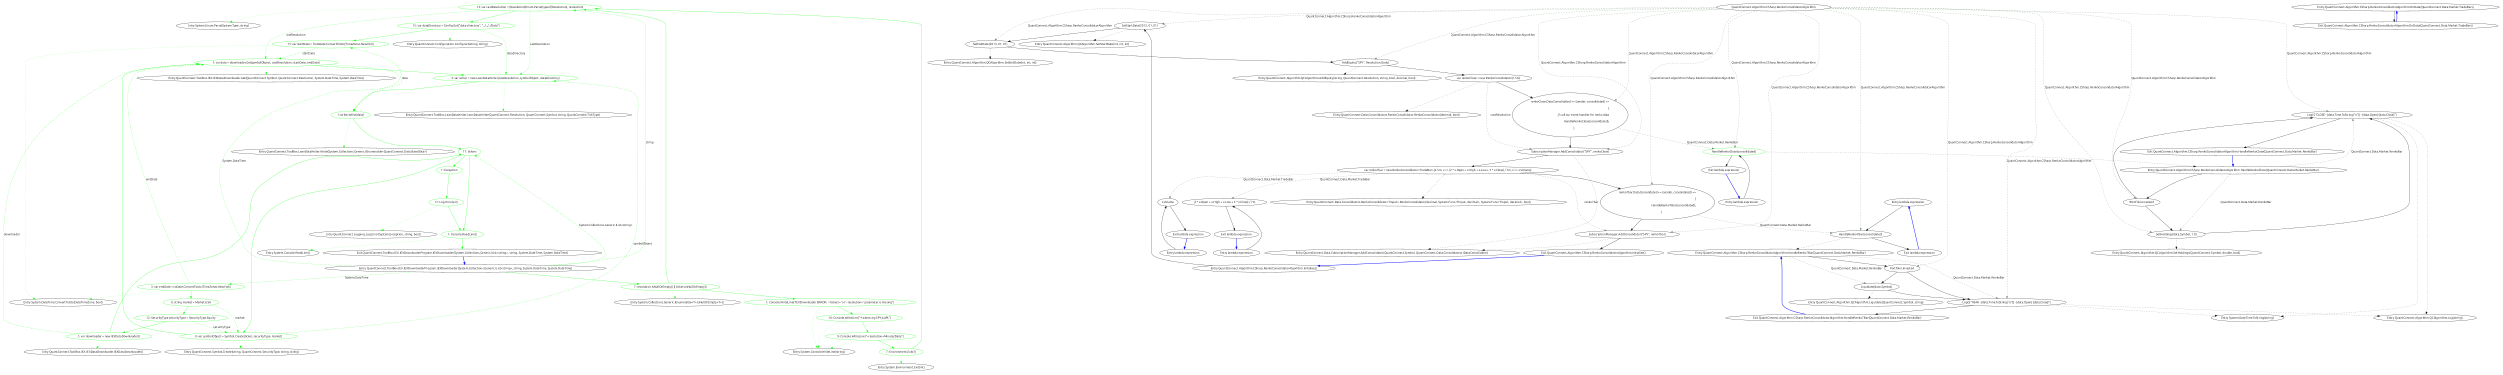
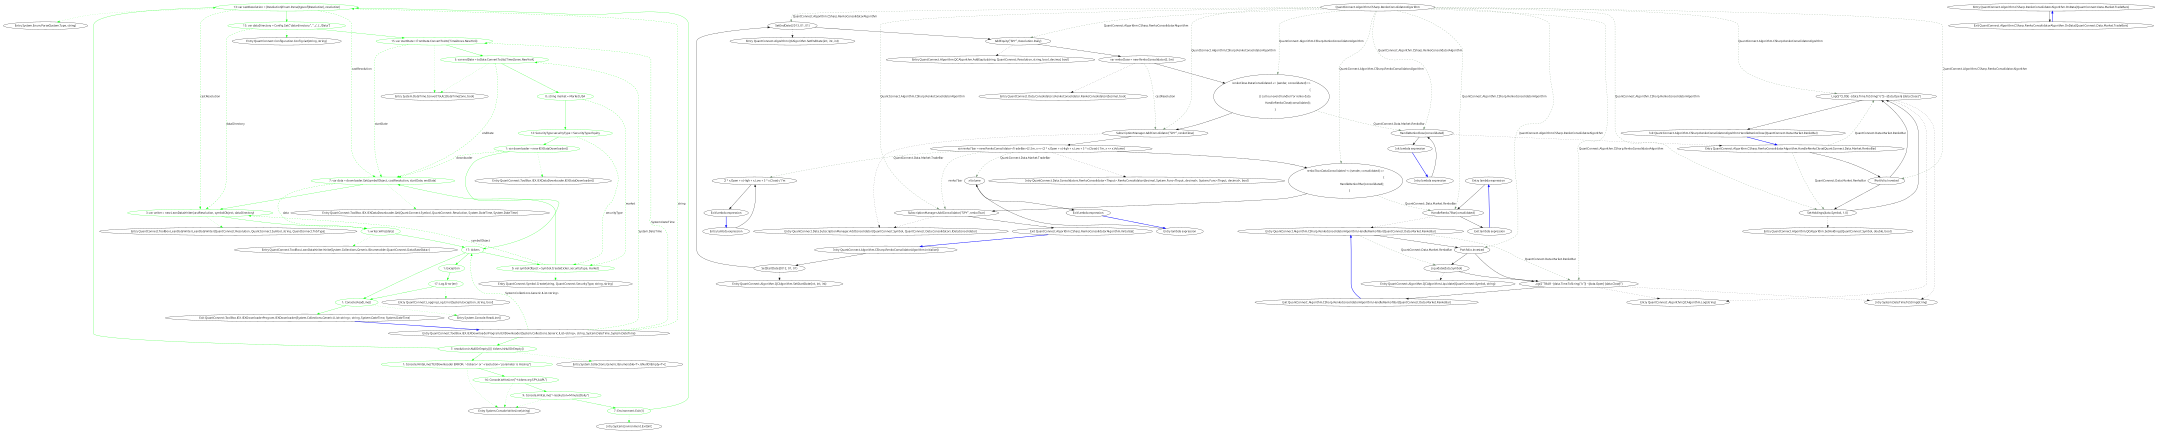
edge "QuantConnect.Algorithm.CSharp.RenkoConsolidatorAlgorithm" -> "SetStartDate(2012, 01, 01)": removed, label "QuantConnect.Algorithm.CSharp.RenkoConsolidatorAlgorithm"
edge "15: var startDate = fromDate.ConvertToUtc(TimeZones.NewYork)" -> "3: var endDate = toDate.ConvertToUtc(TimeZones.NewYork)": added
node "HandleRenkoClose(consolidated)": color green -> black
